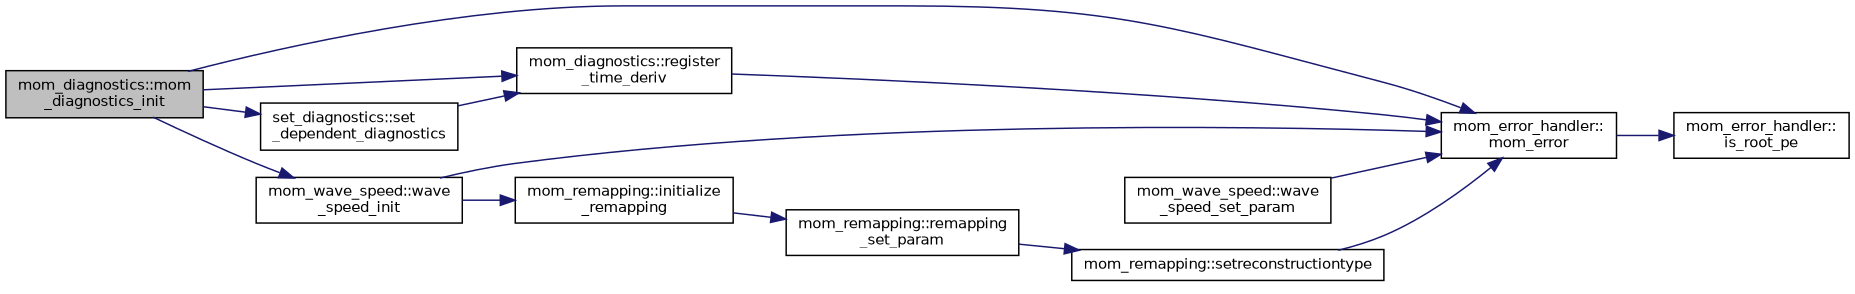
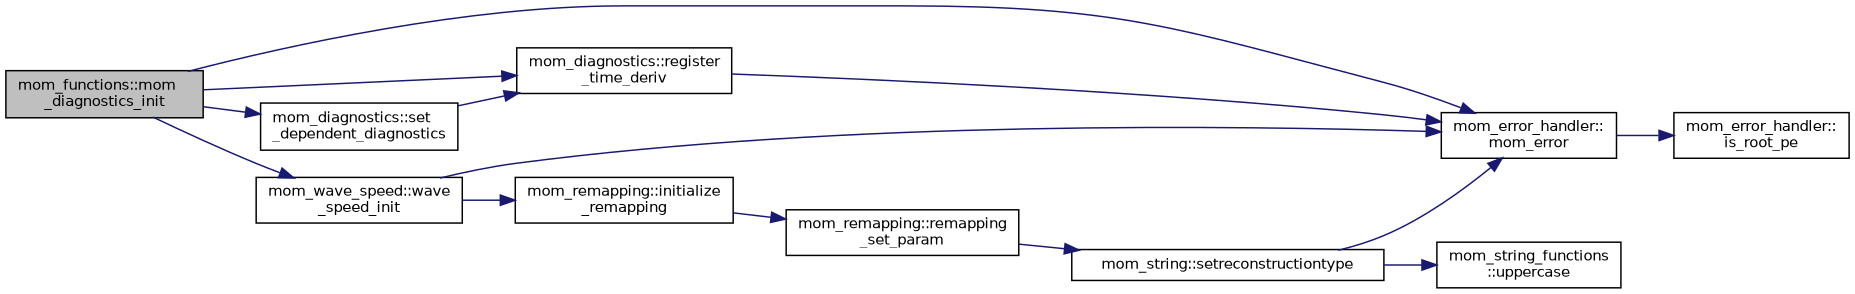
node "mom_diagnostics::mom _diagnostics_init": label "mom_diagnostics::mom _diagnostics_init" -> "mom_functions::mom _diagnostics_init"
node "set_diagnostics::set _dependent_diagnostics": label "set_diagnostics::set _dependent_diagnostics" -> "mom_diagnostics::set _dependent_diagnostics"
node "mom_wave_speed::wave _speed_set_param": removed
node "mom_remapping::setreconstructiontype": label "mom_remapping::setreconstructiontype" -> "mom_string::setreconstructiontype"
node "mom_string_functions ::uppercase": added
